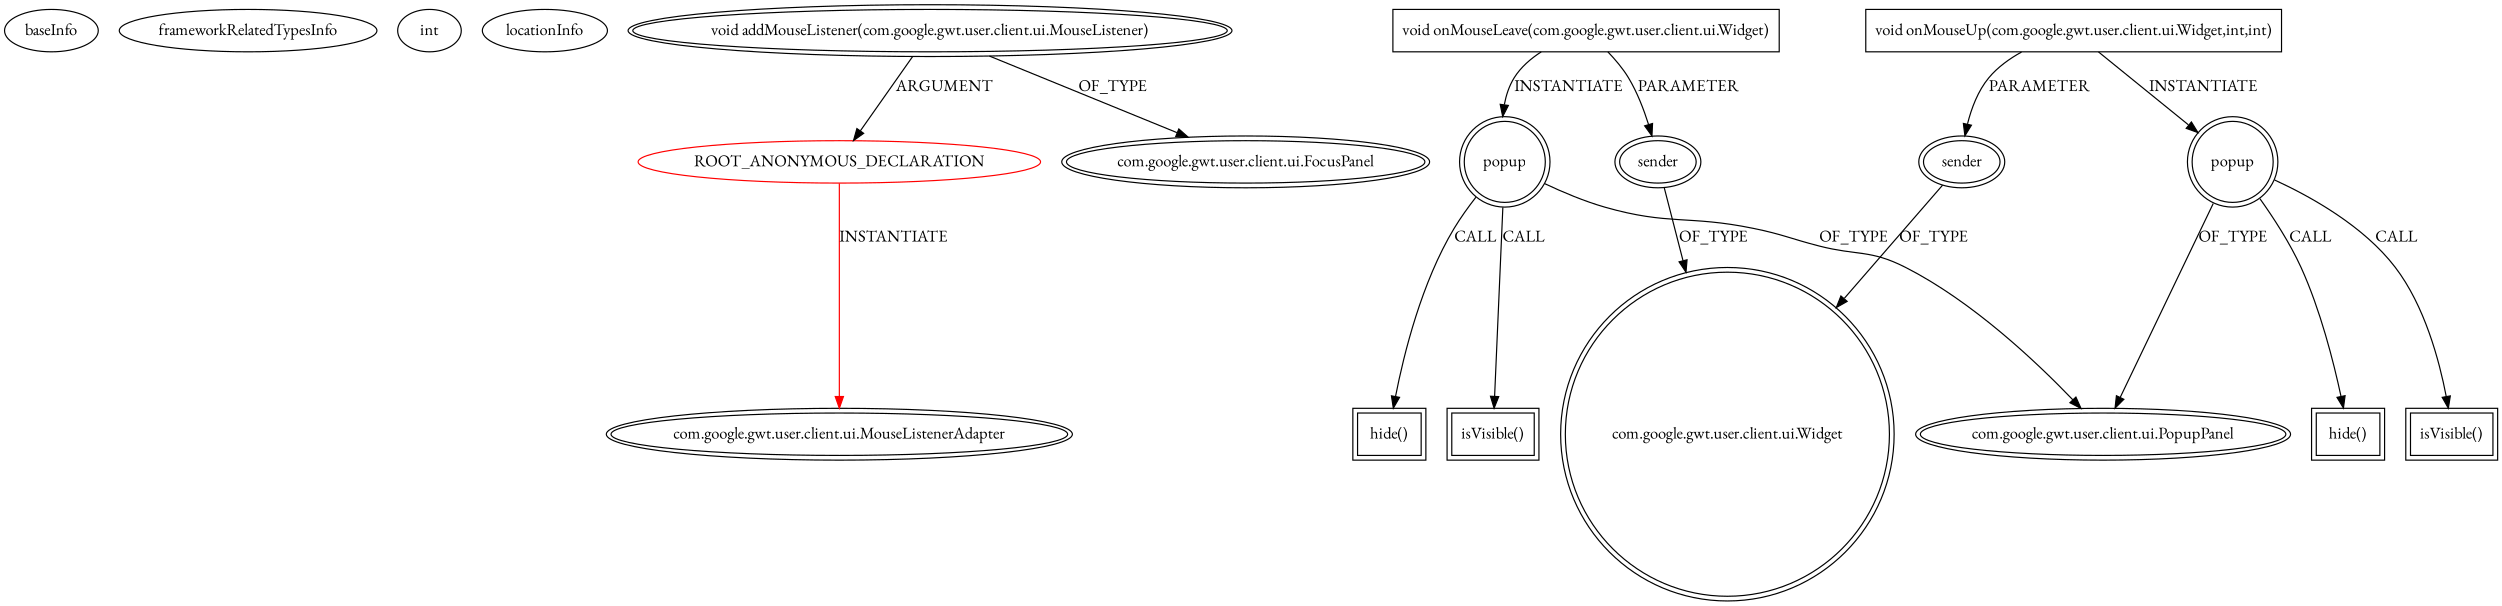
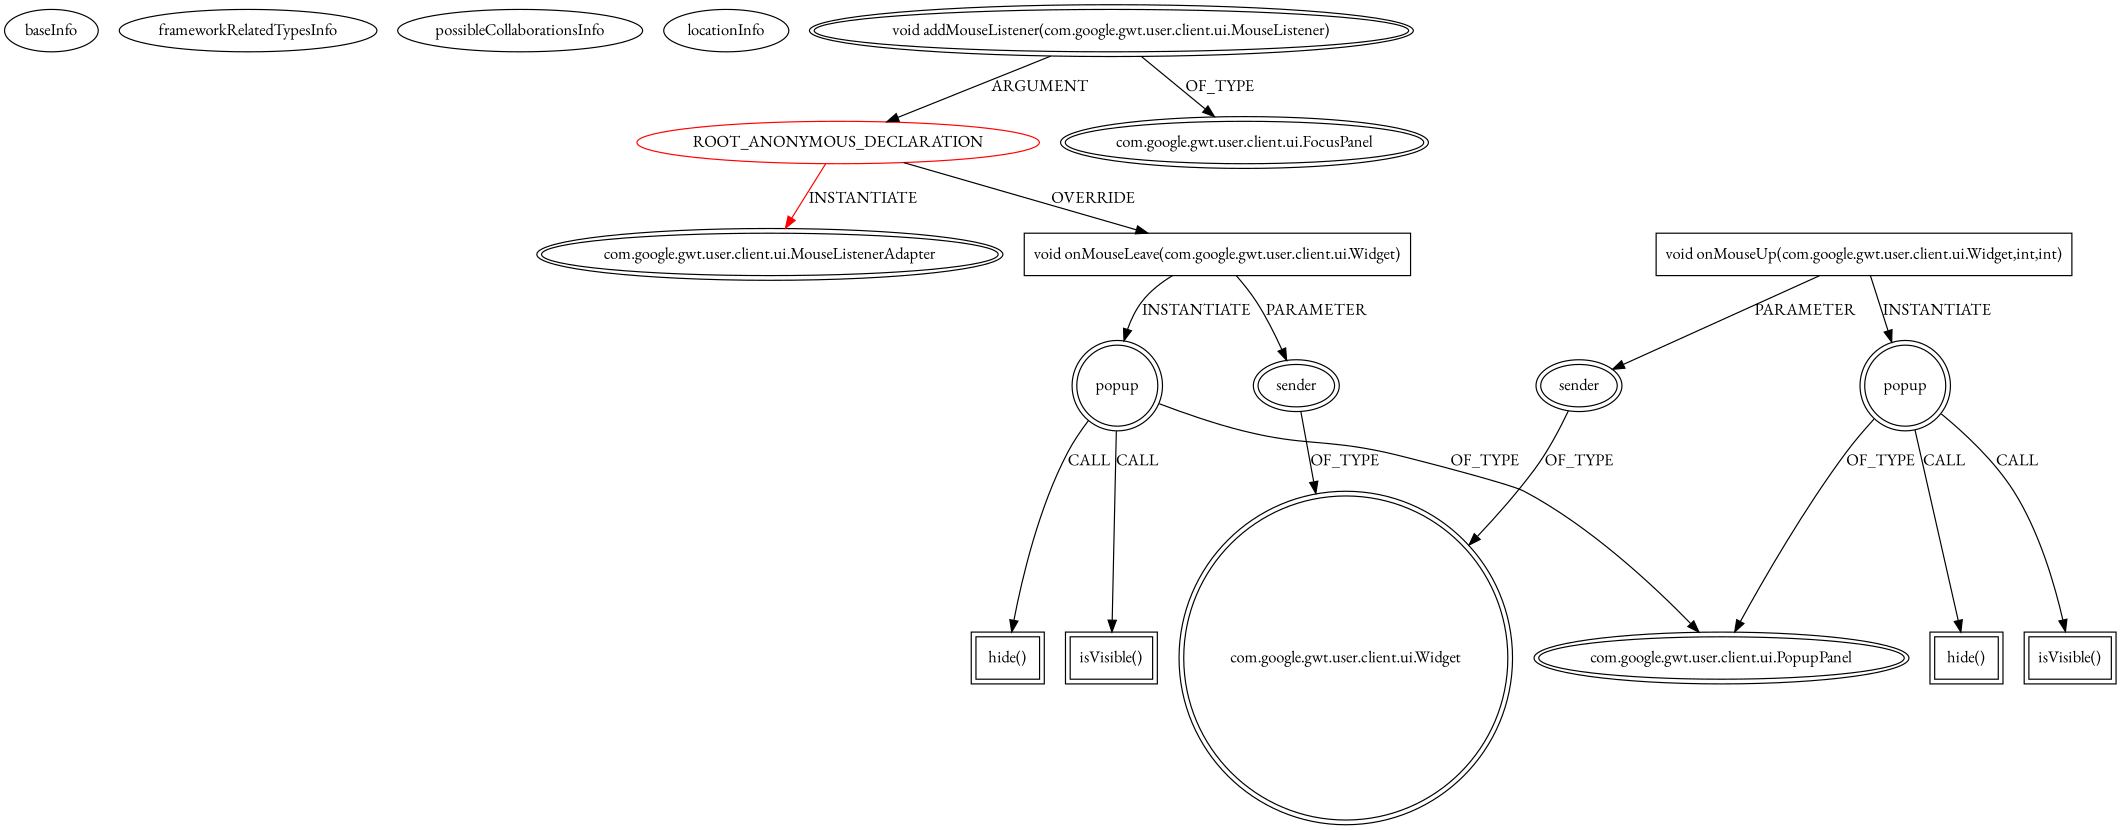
node "int": label "int" -> "possibleCollaborationsInfo"
edge "ROOT_ANONYMOUS_DECLARATION" -> "void onMouseLeave(com.google.gwt.user.client.ui.Widget)": added, label "OVERRIDE"
